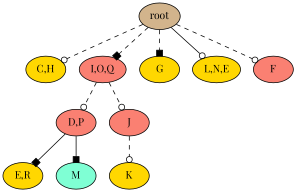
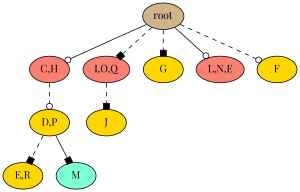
edge "root" -> "C,H": style dashed -> solid
node "C,H": fillcolor gold -> salmon
node "L,N,E": fillcolor gold -> salmon
node "F": fillcolor salmon -> gold
edge "I,O,Q" -> "D,P": now "C,H" -> "D,P"
edge "I,O,Q" -> "J": arrowhead odot -> box
node "D,P": fillcolor salmon -> gold
node "J": fillcolor salmon -> gold
edge "D,P" -> "E,R": style solid -> dashed
node "K": removed
